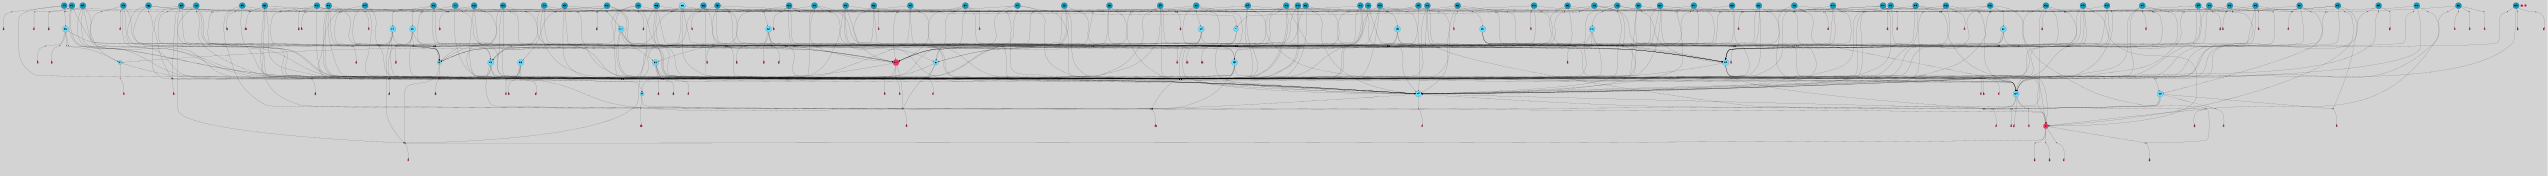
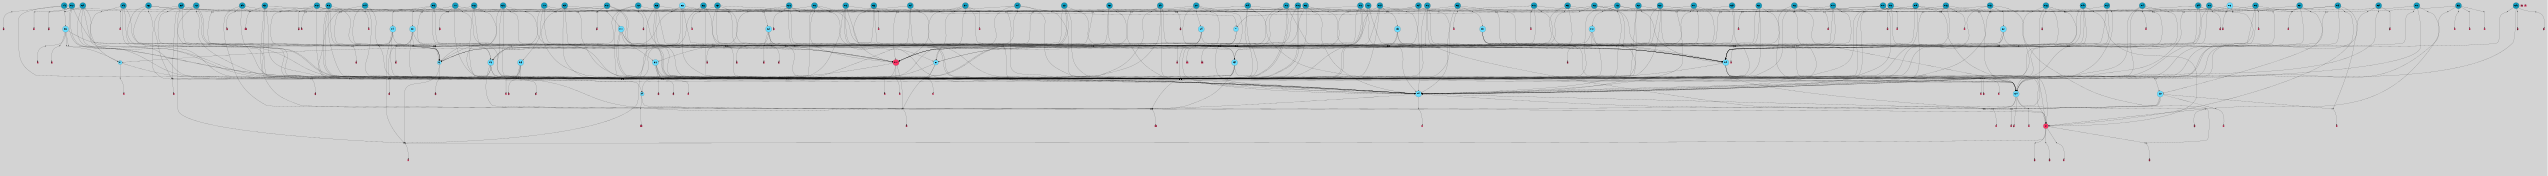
node "T785": fillcolor #1199bb -> #66ddff
